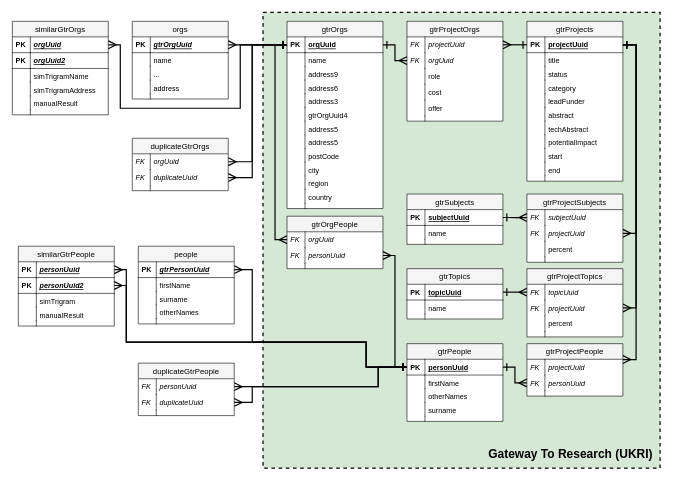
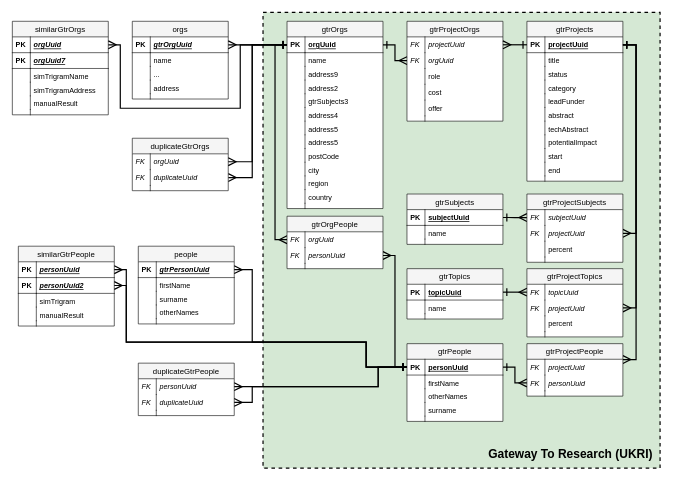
node "orgUuid2": label "orgUuid2" -> "orgUuid7"
node "address6": label "address6" -> "address2"
node "address3": label "address3" -> "gtrSubjects3"
node "gtrOrgUuid4": label "gtrOrgUuid4" -> "address4"
